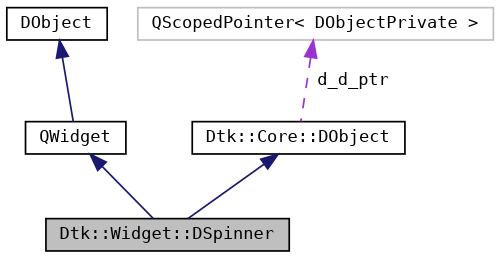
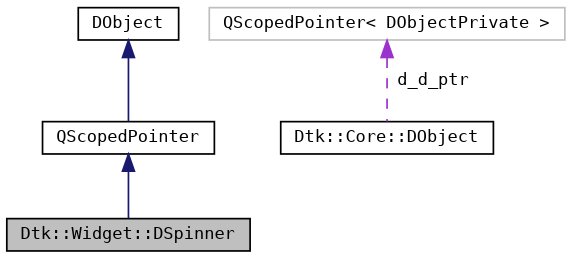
node "QWidget": label "QWidget" -> "QScopedPointer"
edge "Dtk::Widget::DSpinner" -> "Dtk::Core::DObject": removed
